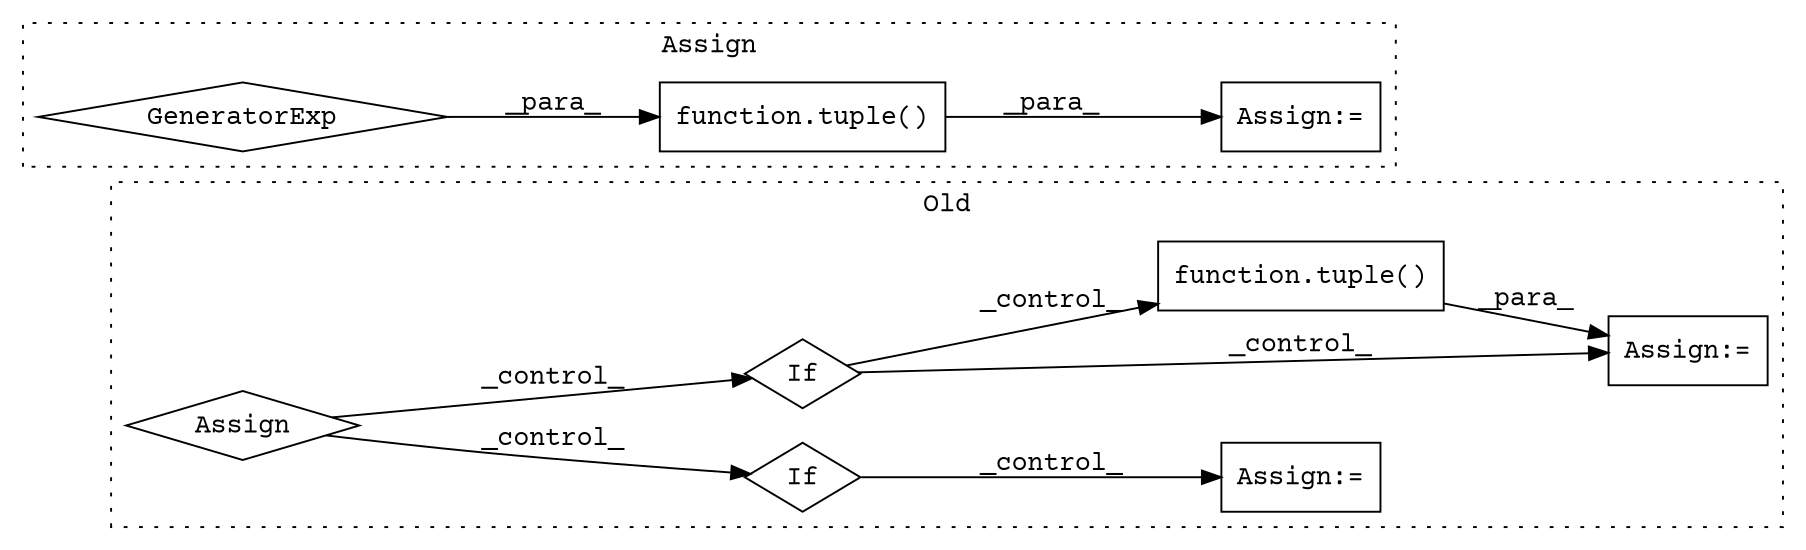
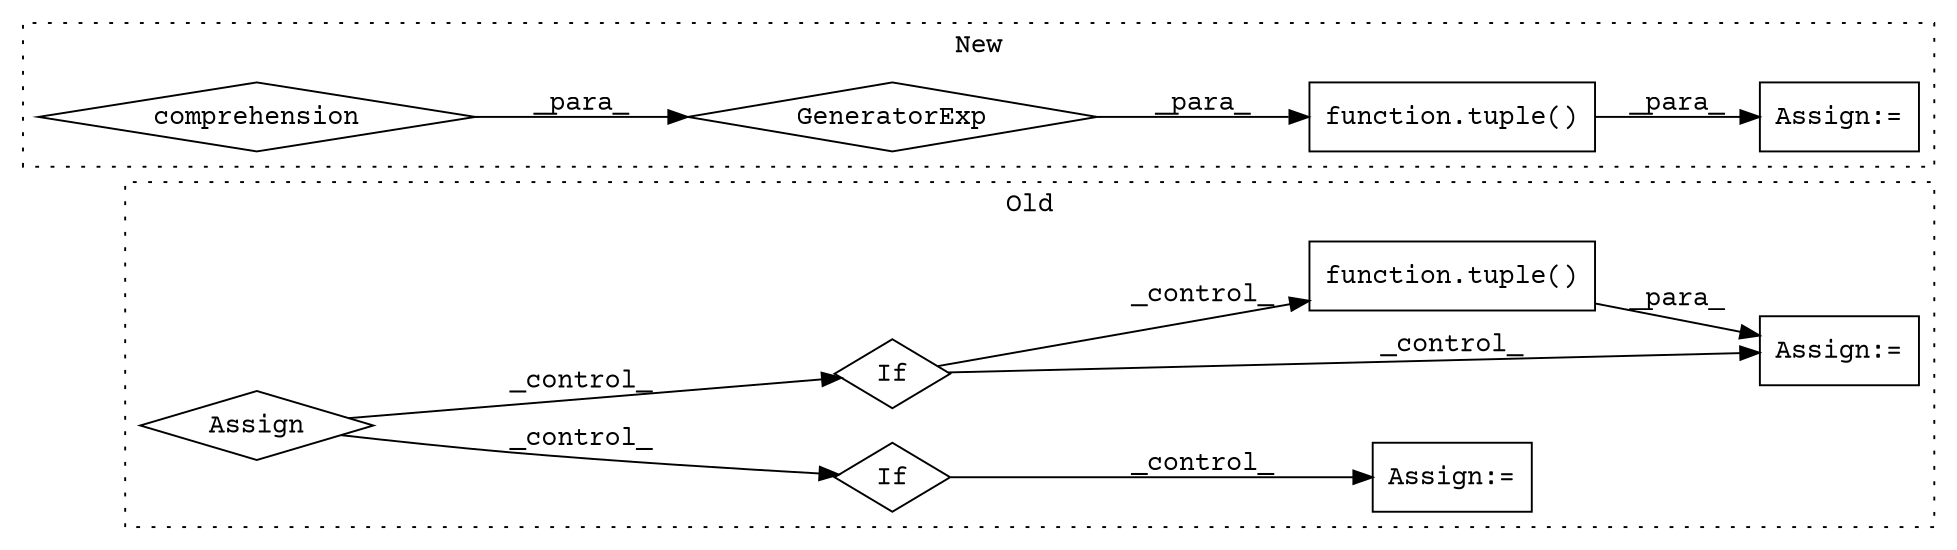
cluster "Assign": label "Assign" -> "New"
node "comprehension": added
